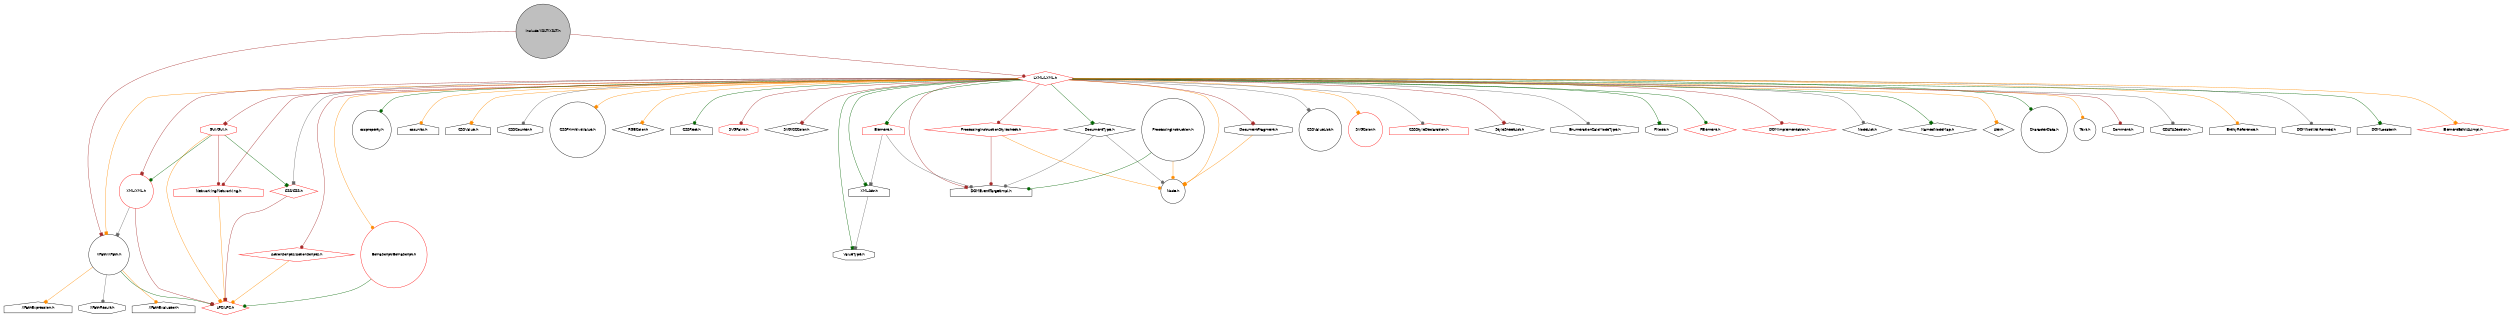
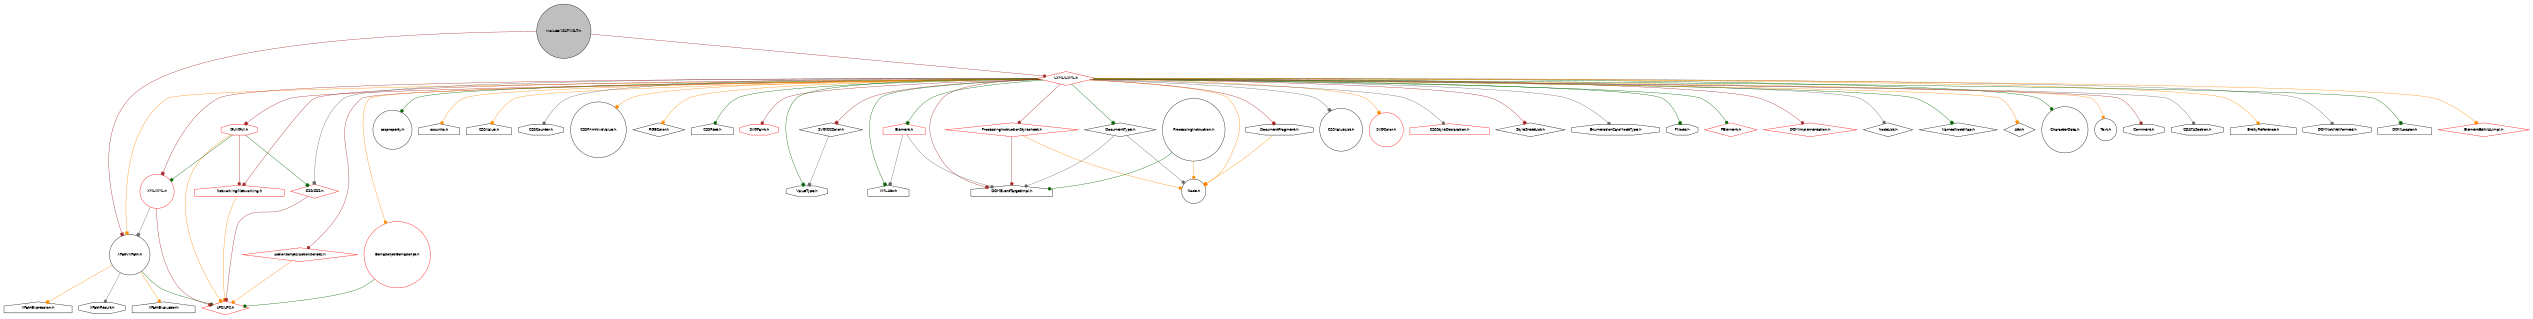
edge "XMLAttr.h" -> "ValueType.h": now "SVGICCColor.h" -> "ValueType.h"
